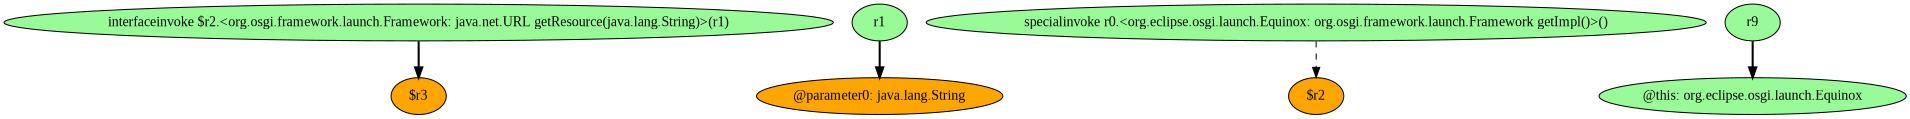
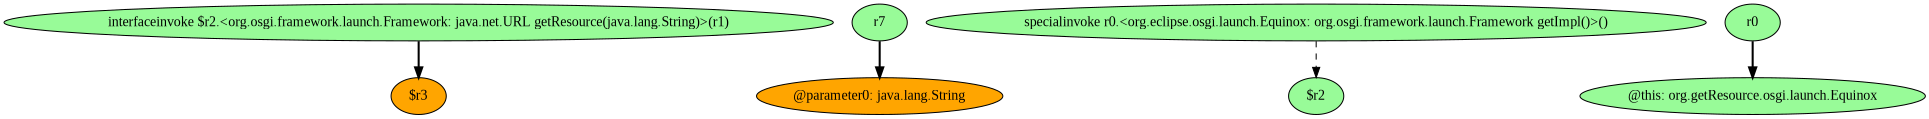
node "r1": label "r1" -> "r7"
node "r9": label "r9" -> "r0"
node "$r2": fillcolor orange -> palegreen
node "@this: org.eclipse.osgi.launch.Equinox": label "@this: org.eclipse.osgi.launch.Equinox" -> "@this: org.getResource.osgi.launch.Equinox"
